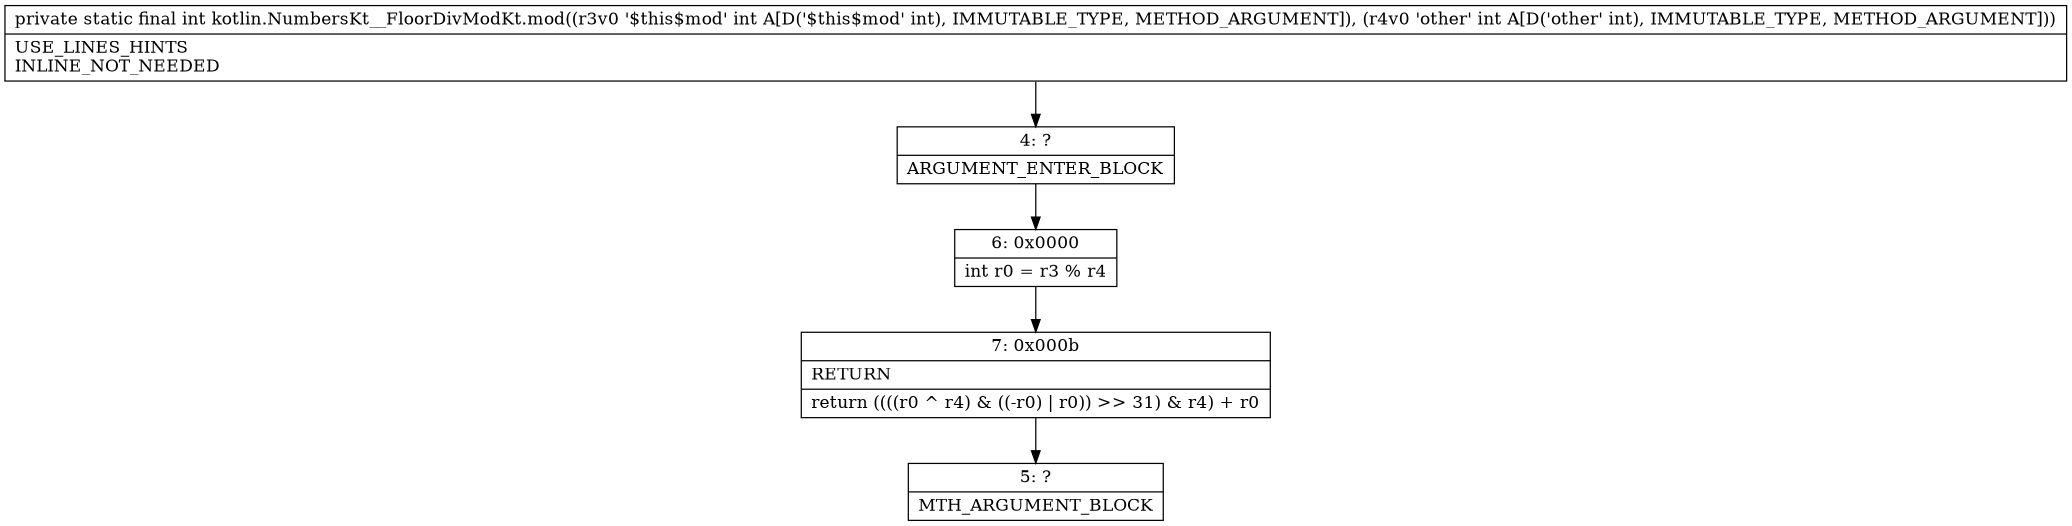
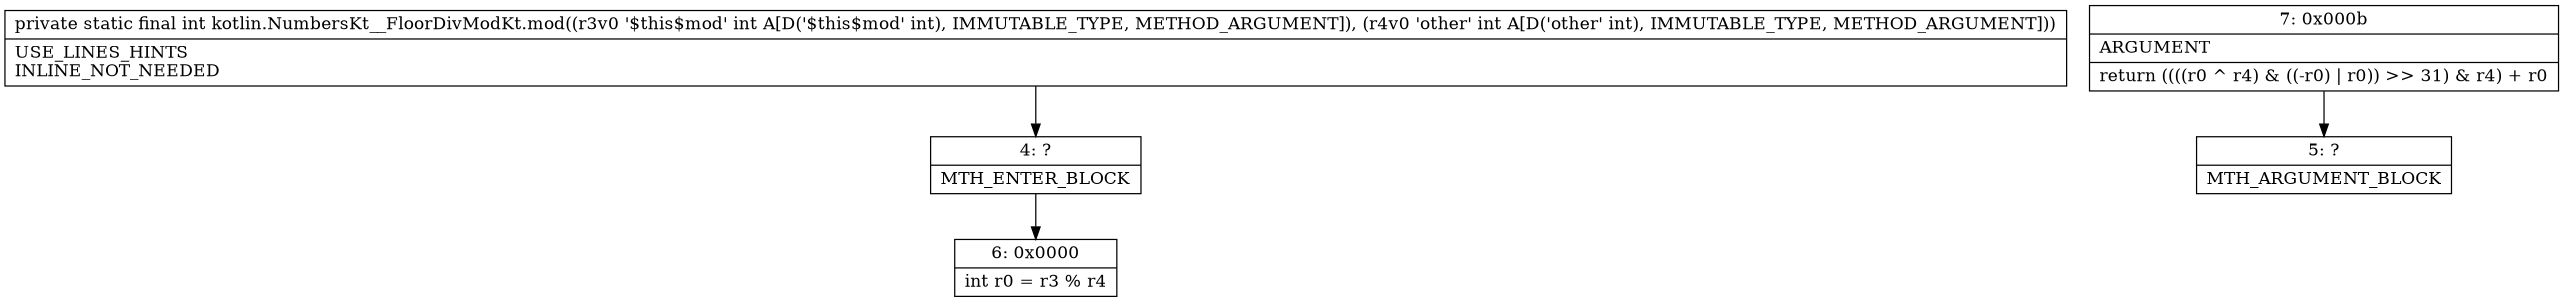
node "4: ?": text "ARGUMENT_ENTER_BLOCK" -> "MTH_ENTER_BLOCK"
edge "6: 0x0000" -> "7: 0x000b": removed
node "7: 0x000b": text "RETURN" -> "ARGUMENT"
